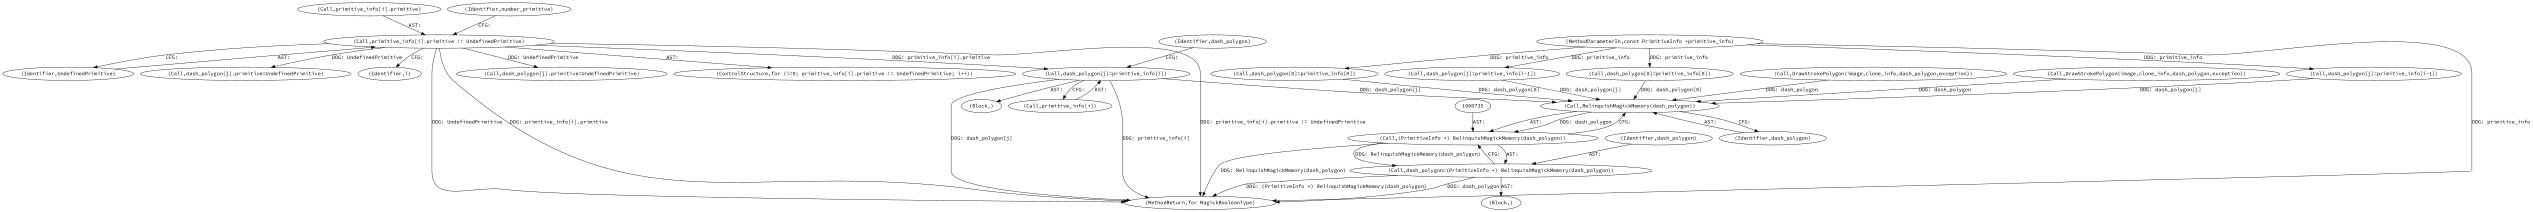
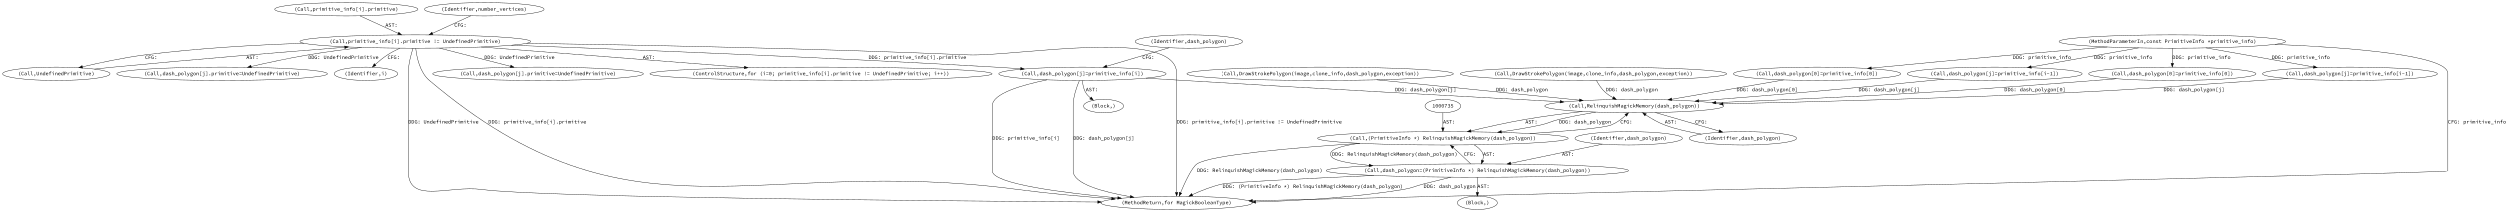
node "(Identifier,number_primitive)": label "(Identifier,number_primitive)" -> "(Identifier,number_vertices)"
node "(Identifier,UndefinedPrimitive)": label "(Identifier,UndefinedPrimitive)" -> "(Call,UndefinedPrimitive)"
node "(Call,primitive_info[i])": removed
edge "(MethodParameterIn,const PrimitiveInfo *primitive_info)" -> "(MethodReturn,for MagickBooleanType)": label "DDG: primitive_info" -> "CFG: primitive_info"
